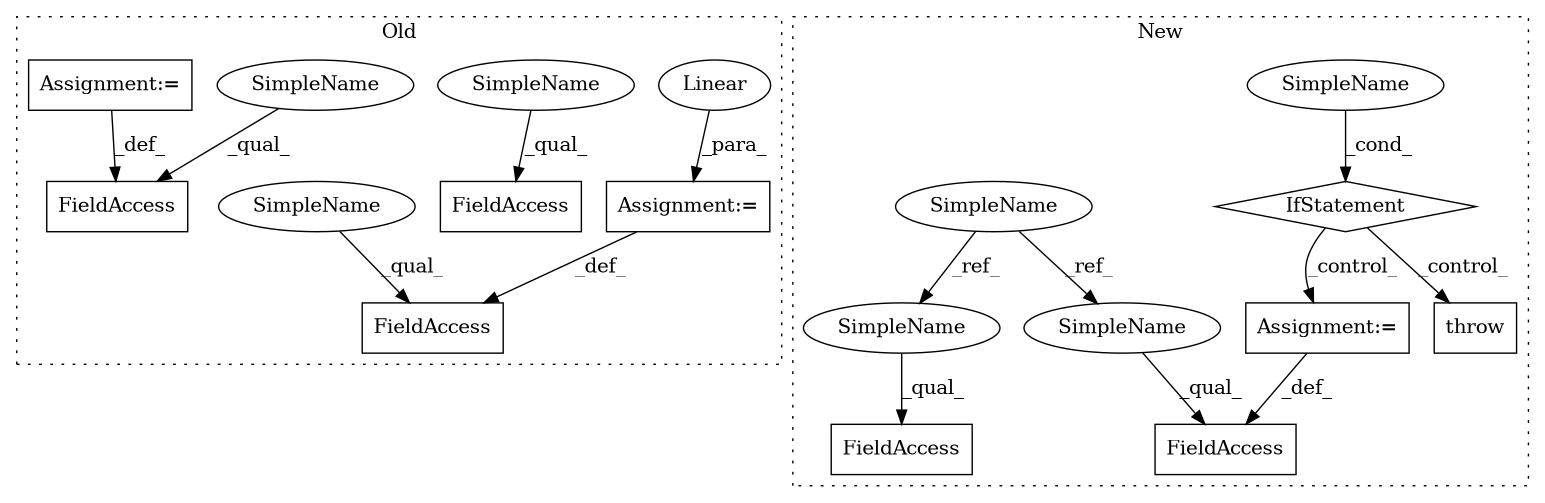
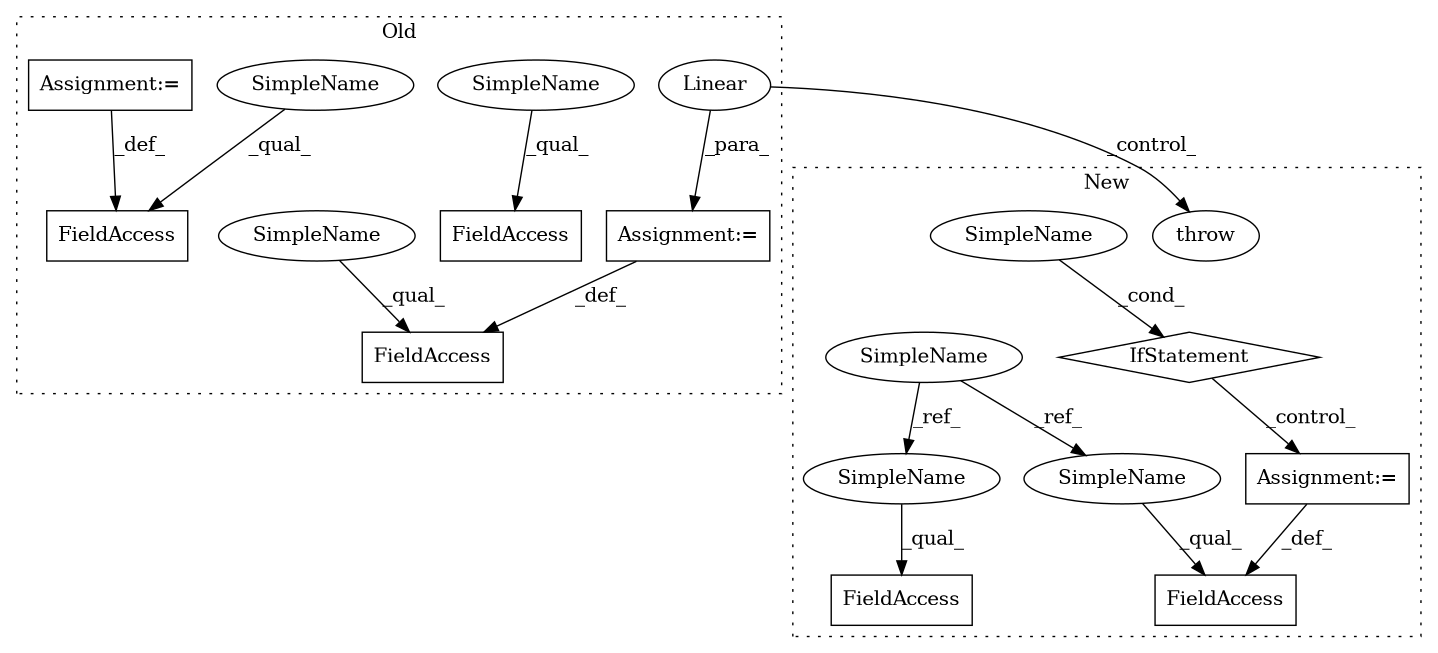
edge "IfStatement" -> "throw": now "Linear" -> "throw"
node "throw": shape box -> ellipse
